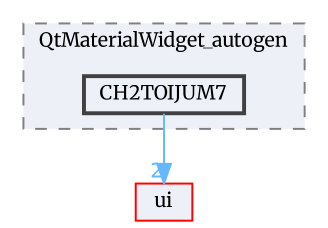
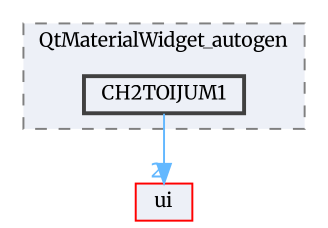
node "CH2TOIJUM7": label "CH2TOIJUM7" -> "CH2TOIJUM1"
